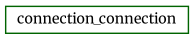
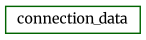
node "connection_connection": label "connection_connection" -> "connection_data"
